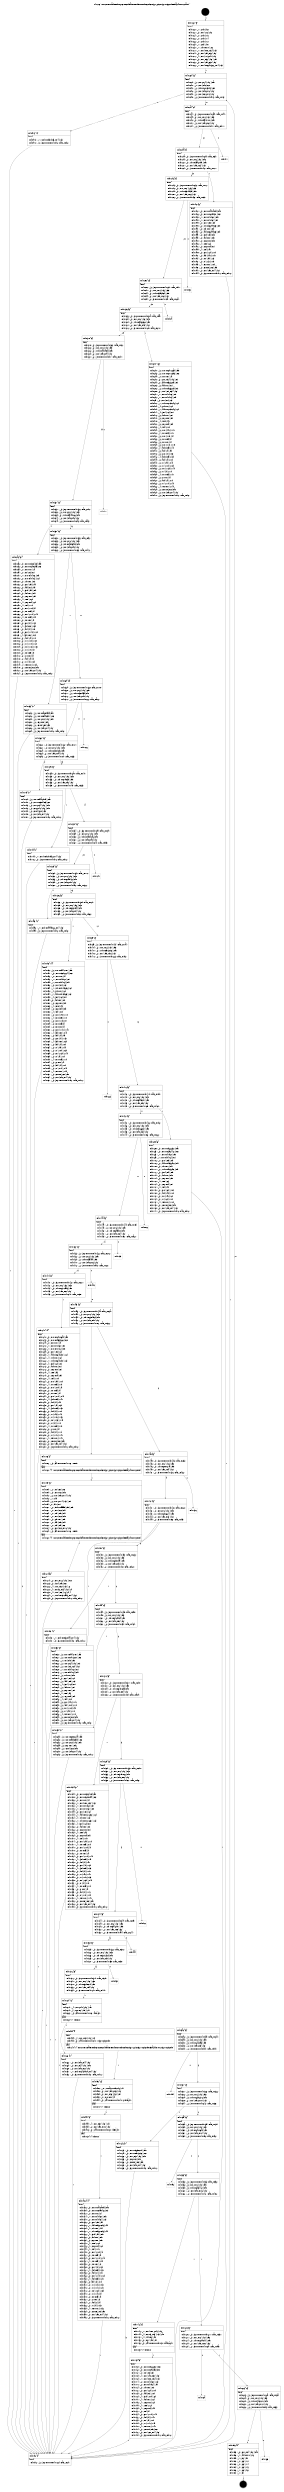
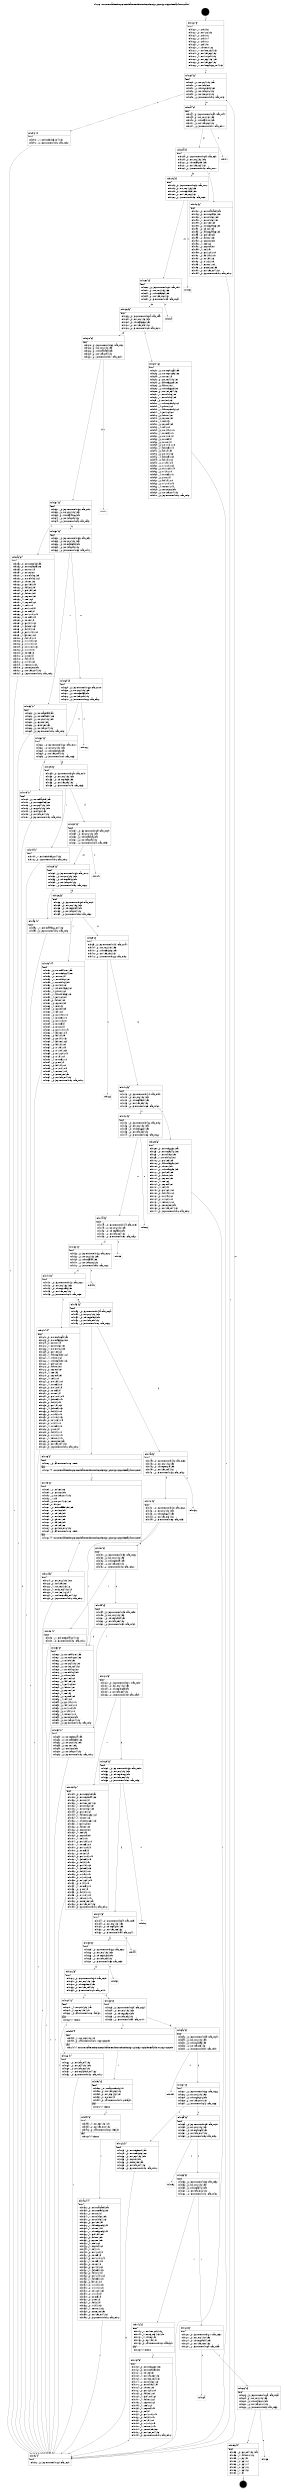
edge "0x401ad2" -> "0x401495 [25]": now "0x40147c [25]" -> "0x401495 [25]"
edge "0x4014f9 [25]" -> "0x401512 [25]": now "0x4014f9 [25]" -> "0x401e5c [89]"
node "0x40158f [25]": added
